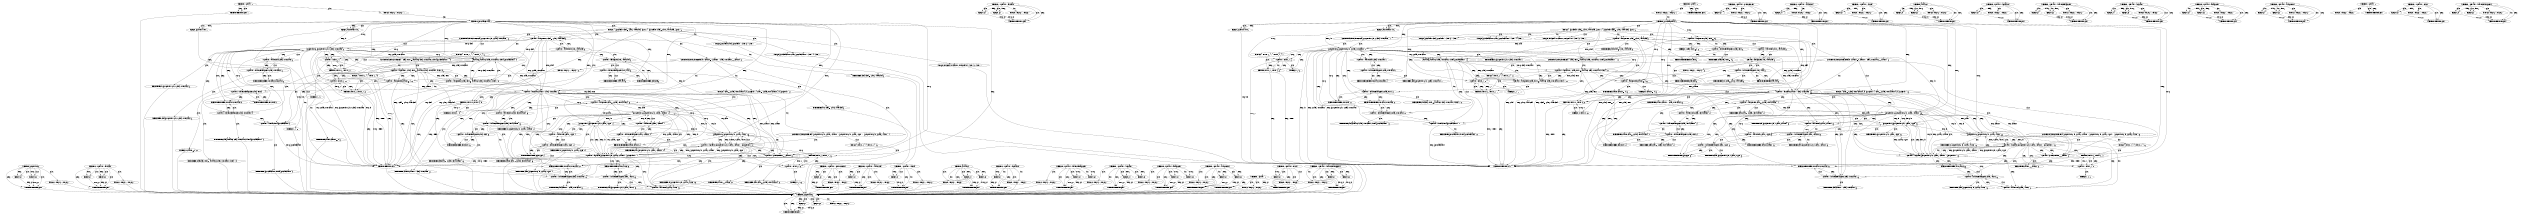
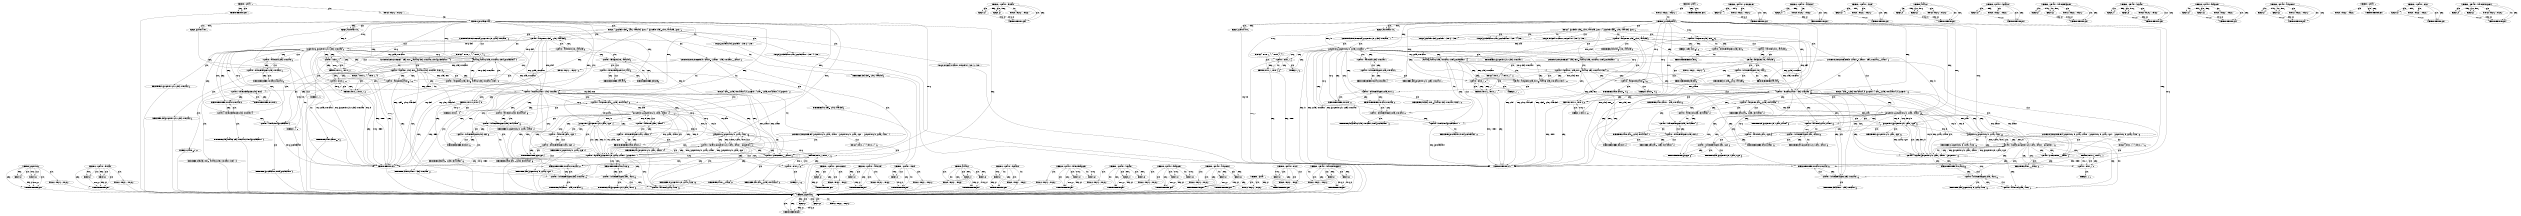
node "(IDENTIFIER,cdef,cdef->ents = 0)": removed
